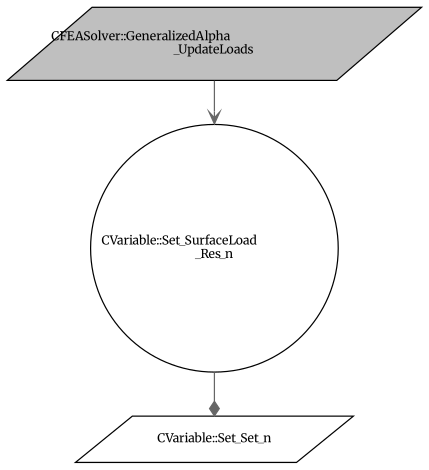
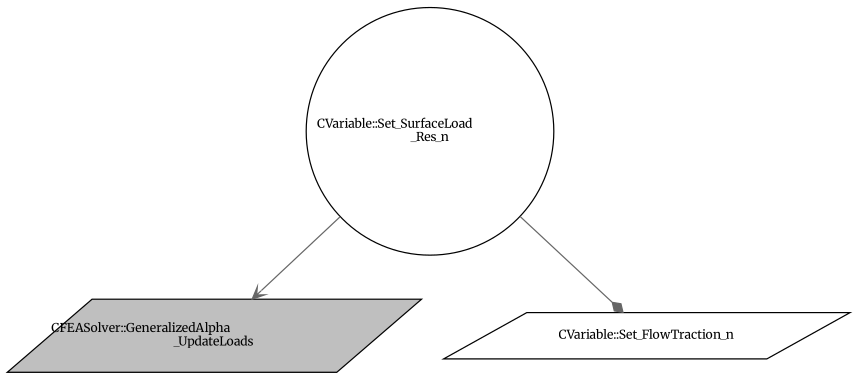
edge "CFEASolver::GeneralizedAlpha _UpdateLoads" -> "CVariable::Set_SurfaceLoad _Res_n": reversed
node "CVariable::Set_Set_n": label "CVariable::Set_Set_n" -> "CVariable::Set_FlowTraction_n"
